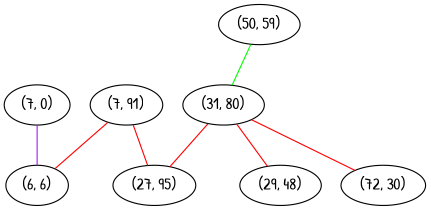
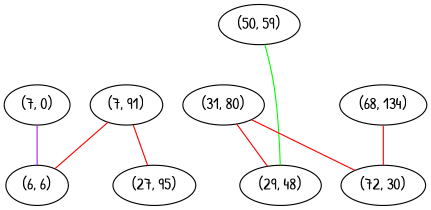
edge "(50, 59)" -- "(31, 80)": now "(50, 59)" -- "(29, 48)"
node "(68, 134)": added
edge "(31, 80)" -- "(27, 95)": removed
